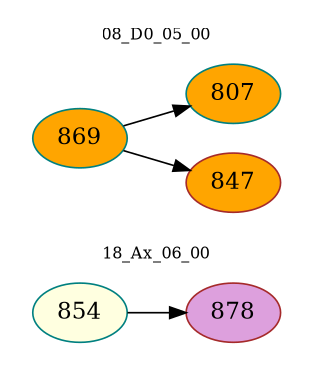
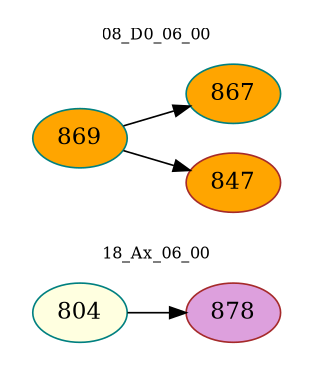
cluster "08_D0_05_00": label "08_D0_05_00" -> "08_D0_06_00"
node "807": label "807" -> "867"
node "854": label "854" -> "804"
